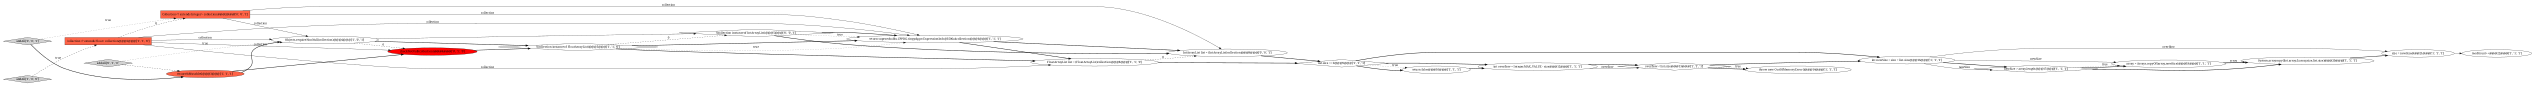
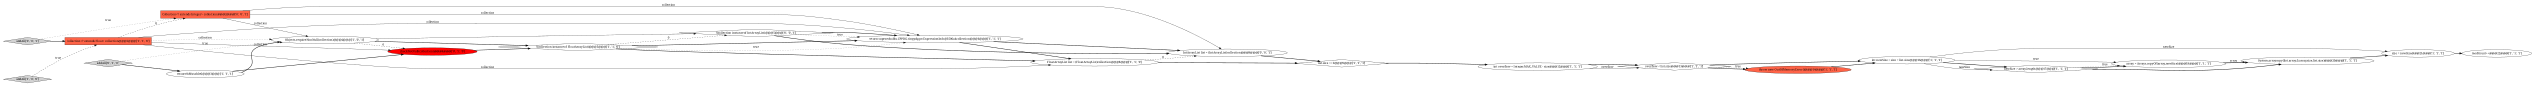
edge "Collection<? extends Float> collection@@@2@@@['1', '1', '0']" -> "Objects.requireNonNull(collection)@@@4@@@['1', '0', '1']": style solid -> dotted
edge "int newSize = size + list.size@@@16@@@['1', '1', '1']" -> "size = newSize@@@21@@@['1', '1', '1']": label "overflow" -> "newSize"
edge "list.size == 0@@@9@@@['1', '1', '1']" -> "int newSize = size + list.size@@@16@@@['1', '1', '1']": now "throw new OutOfMemoryError()@@@14@@@['1', '1', '1']" -> "int newSize = size + list.size@@@16@@@['1', '1', '1']"
edge "size = newSize@@@21@@@['1', '1', '1']" -> "modCount++@@@22@@@['1', '1', '1']": style solid -> bold
edge "int newSize = size + list.size@@@16@@@['1', '1', '1']" -> "array = Arrays.copyOf(array,newSize)@@@18@@@['1', '1', '1']": label "newSize" -> "true"
edge "addAll['0', '1', '0']" -> "ensureIsMutable()@@@3@@@['1', '1', '1']": style dashed -> bold
node "return false@@@10@@@['1', '1', '1']": removed
node "throw new OutOfMemoryError()@@@14@@@['1', '1', '1']": fillcolor white -> tomato
node "ensureIsMutable()@@@3@@@['1', '1', '1']": fillcolor tomato -> white
edge "addAll['0', '0', '1']" -> "ensureIsMutable()@@@3@@@['1', '1', '1']": now "addAll['0', '0', '1']" -> "Collection<? extends Float> collection@@@2@@@['1', '1', '0']"
